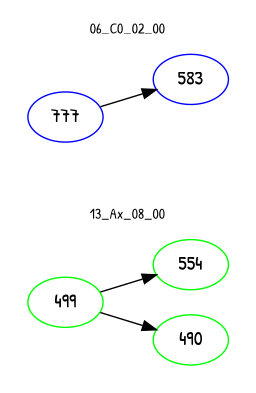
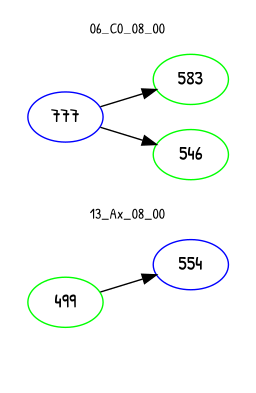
cluster "06_C0_02_00": label "06_C0_02_00" -> "06_C0_08_00"
node "583": color blue -> green
node "546": added
node "554": color green -> blue
node "490": removed
